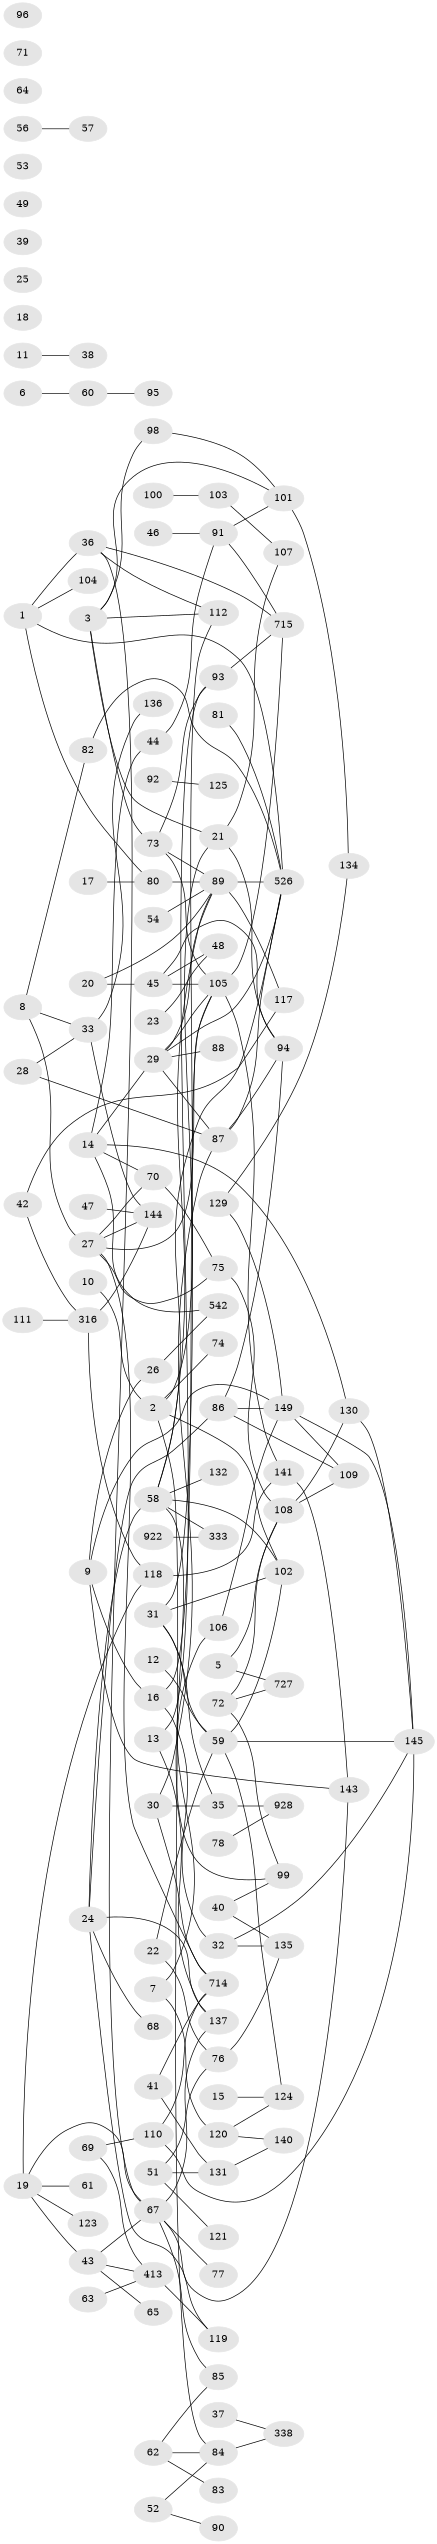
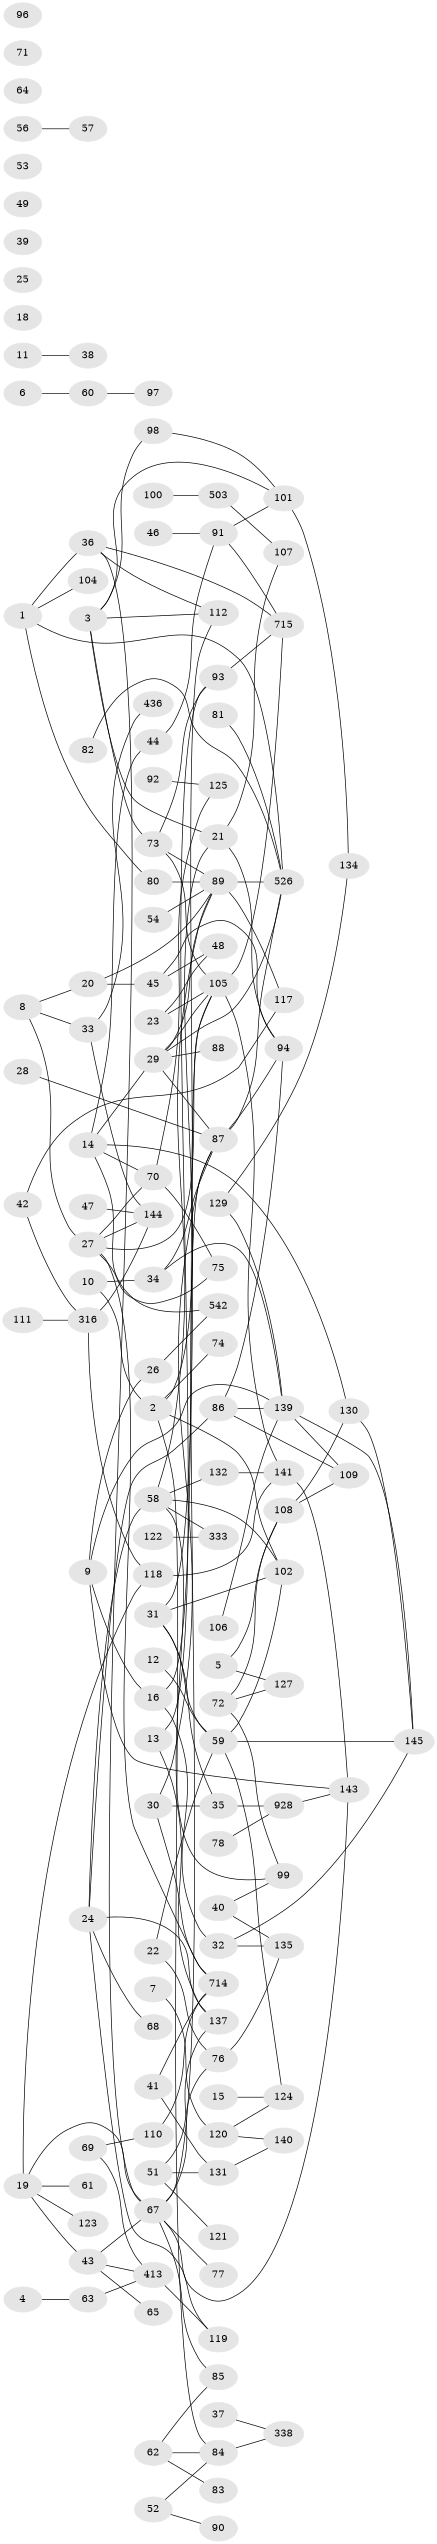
node "95": label "95" -> "97"
node "103": label "103" -> "503"
node "136": label "136" -> "436"
edge "82" -- "8": now "20" -- "8"
node "17": removed
edge "45" -- "105": now "23" -- "105"
edge "33" -- "28": removed
edge "125" -- "70": added
edge "526" -- "58": removed
node "34": added
edge "75" -- "108": removed
node "149": label "149" -> "139"
edge "132" -- "141": added
node "922": label "922" -> "122"
edge "87" -- "67": added
node "727": label "727" -> "127"
edge "143" -- "928": added
edge "106" -- "7": removed
edge "145" -- "110": removed
node "4": added
